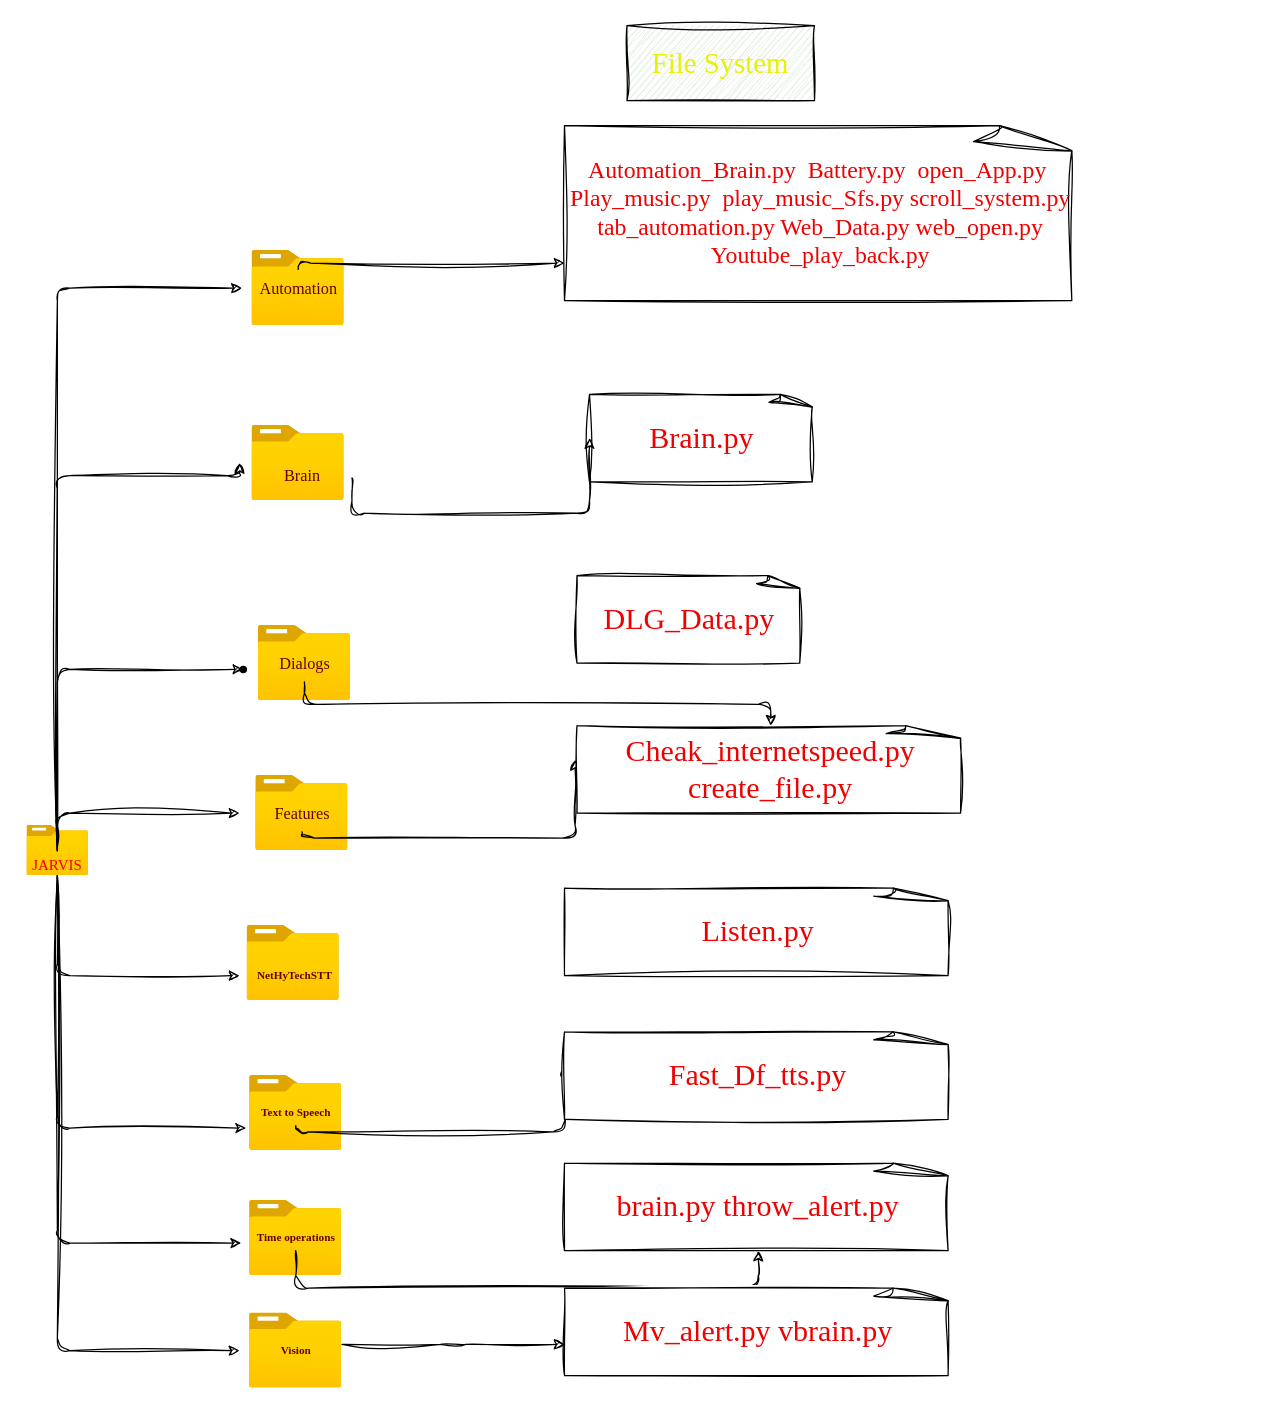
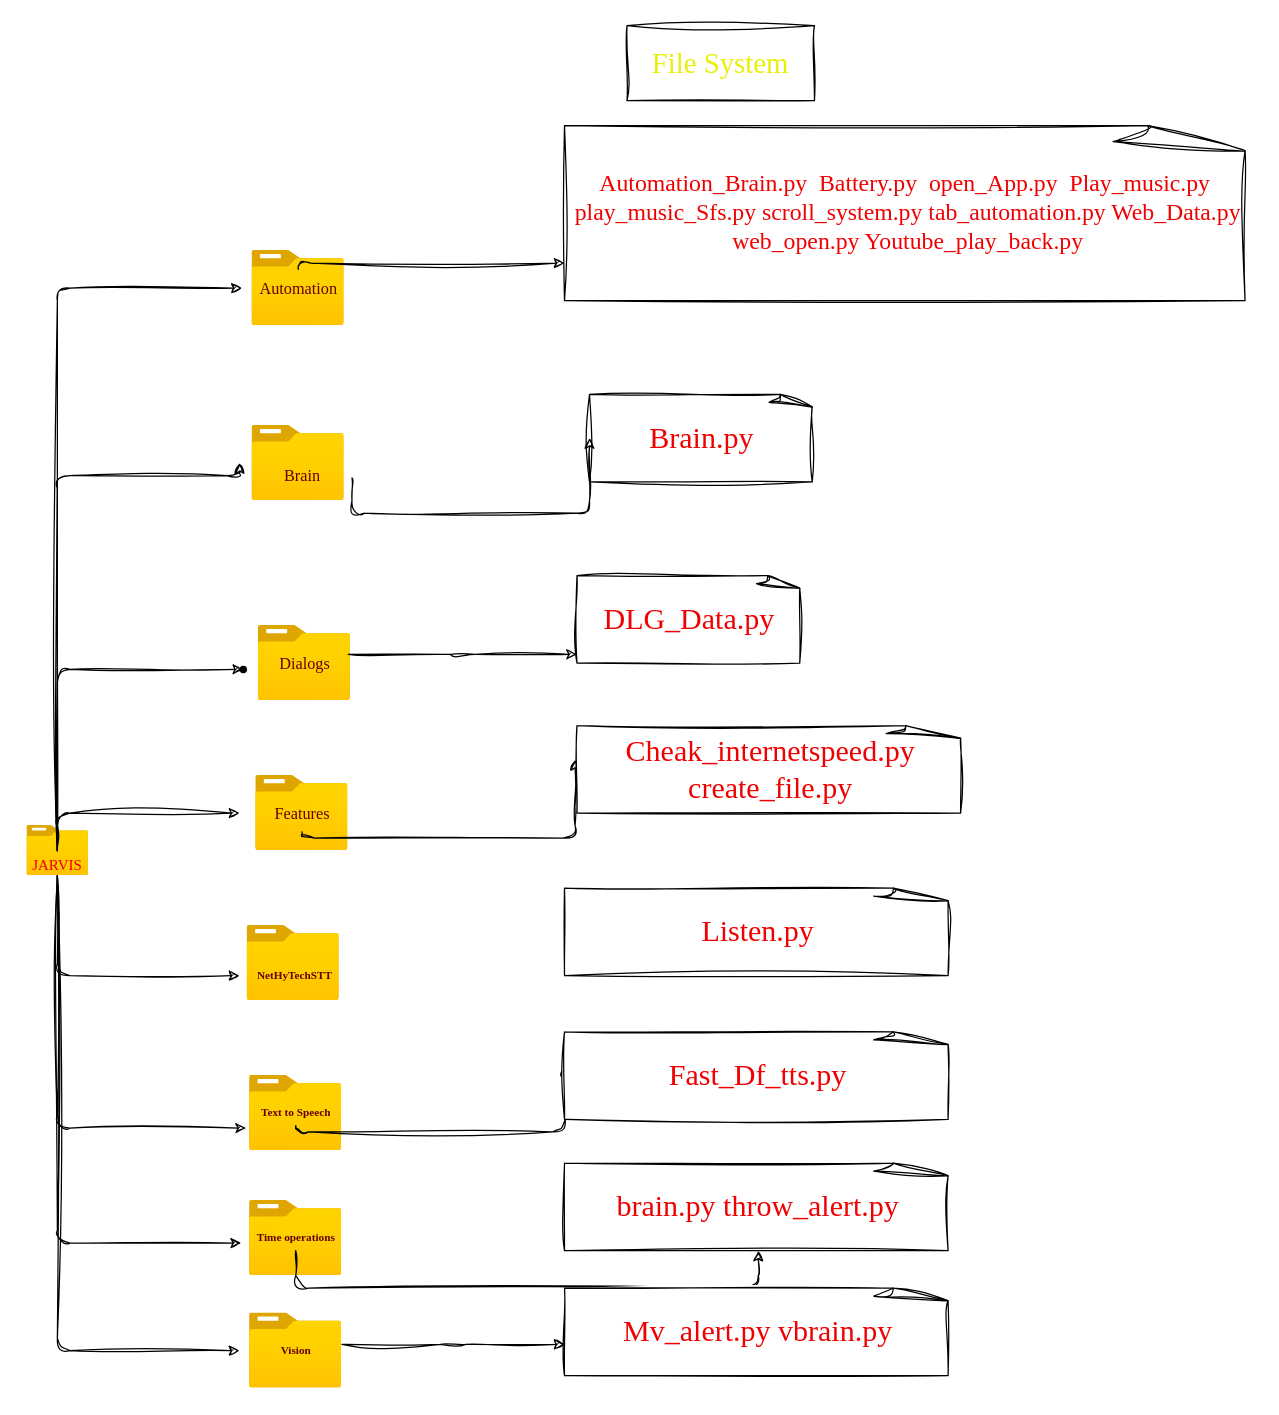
node "File System": fillcolor #d5e8d4 -> #ffffff
node "Automation_Brain.py Battery.py open_App.py Play_music.py play_music_Sfs.py scroll_system.py tab_automation.py Web_Data.py web_open.py Youtube_play_back.py": size 513x175 -> 688x175
edge "Dialogs" -> "Cheak_internetspeed.py create_file.py": now "Dialogs" -> "DLG_Data.py"
